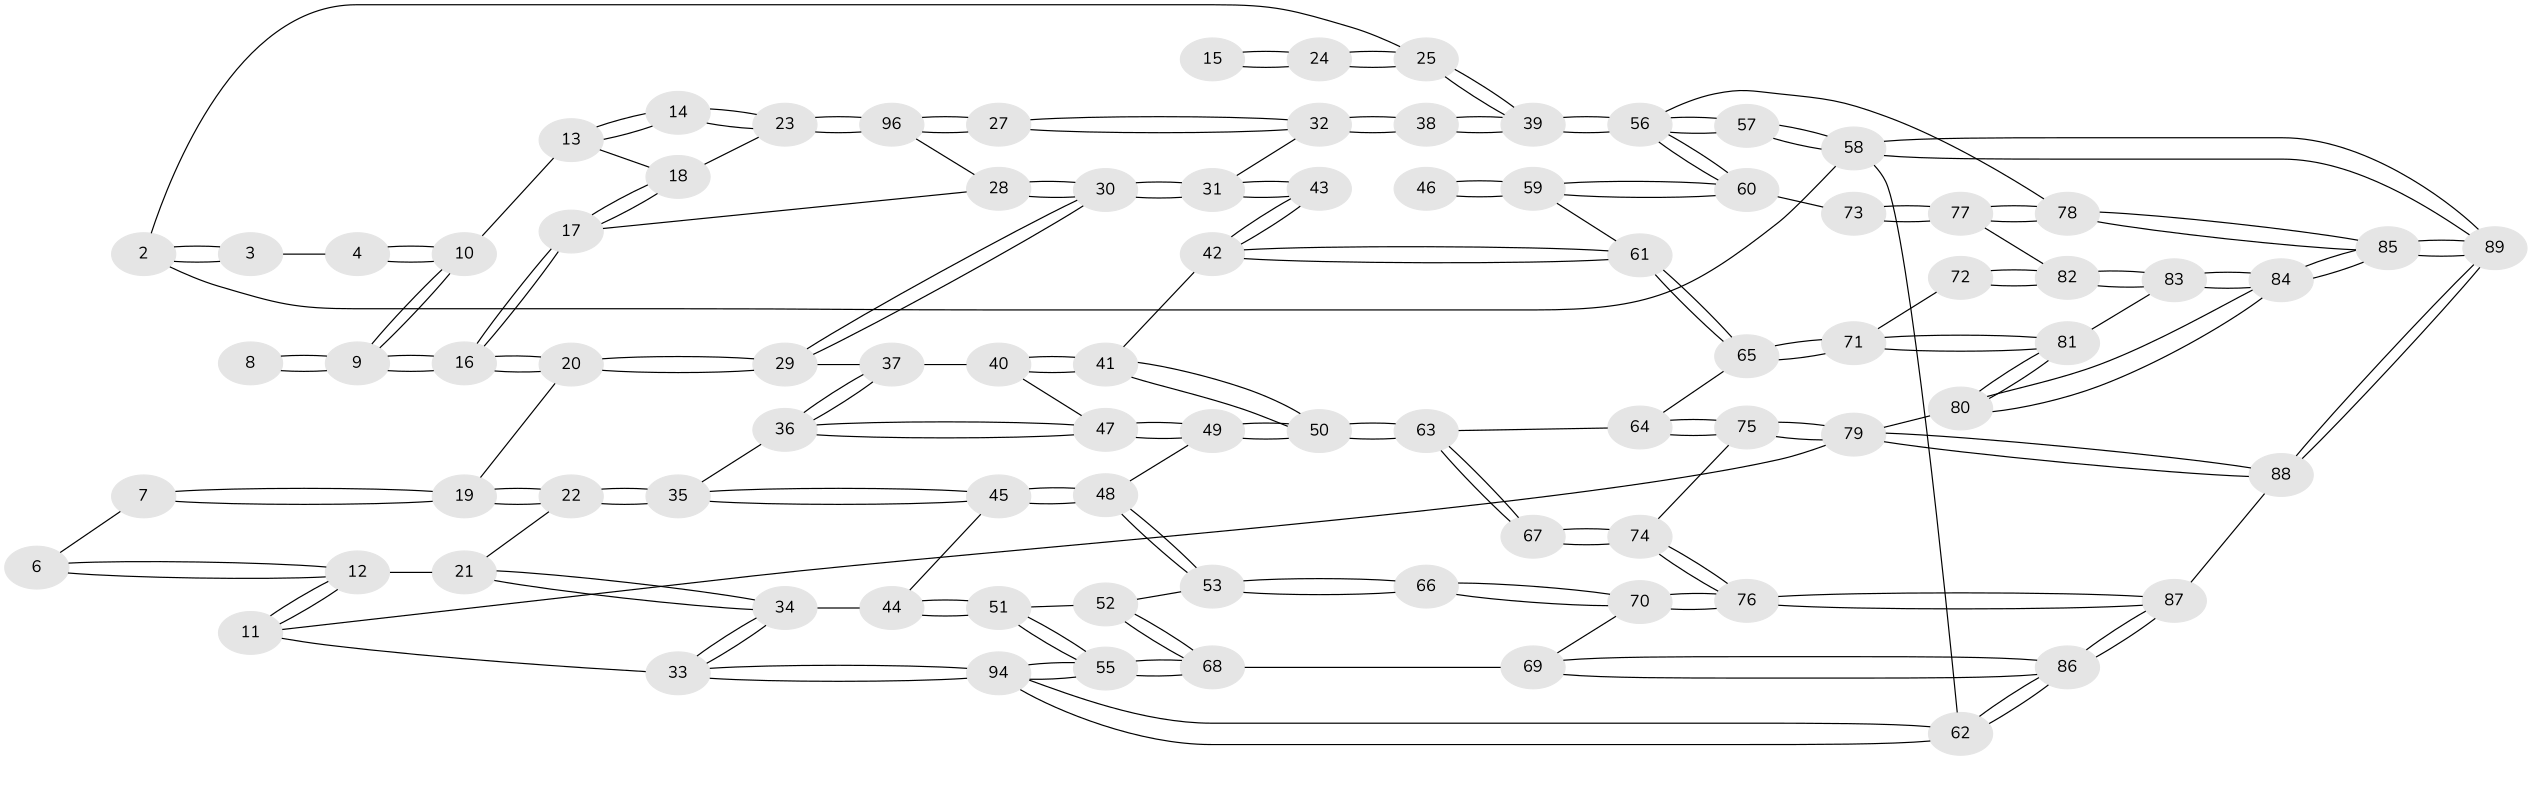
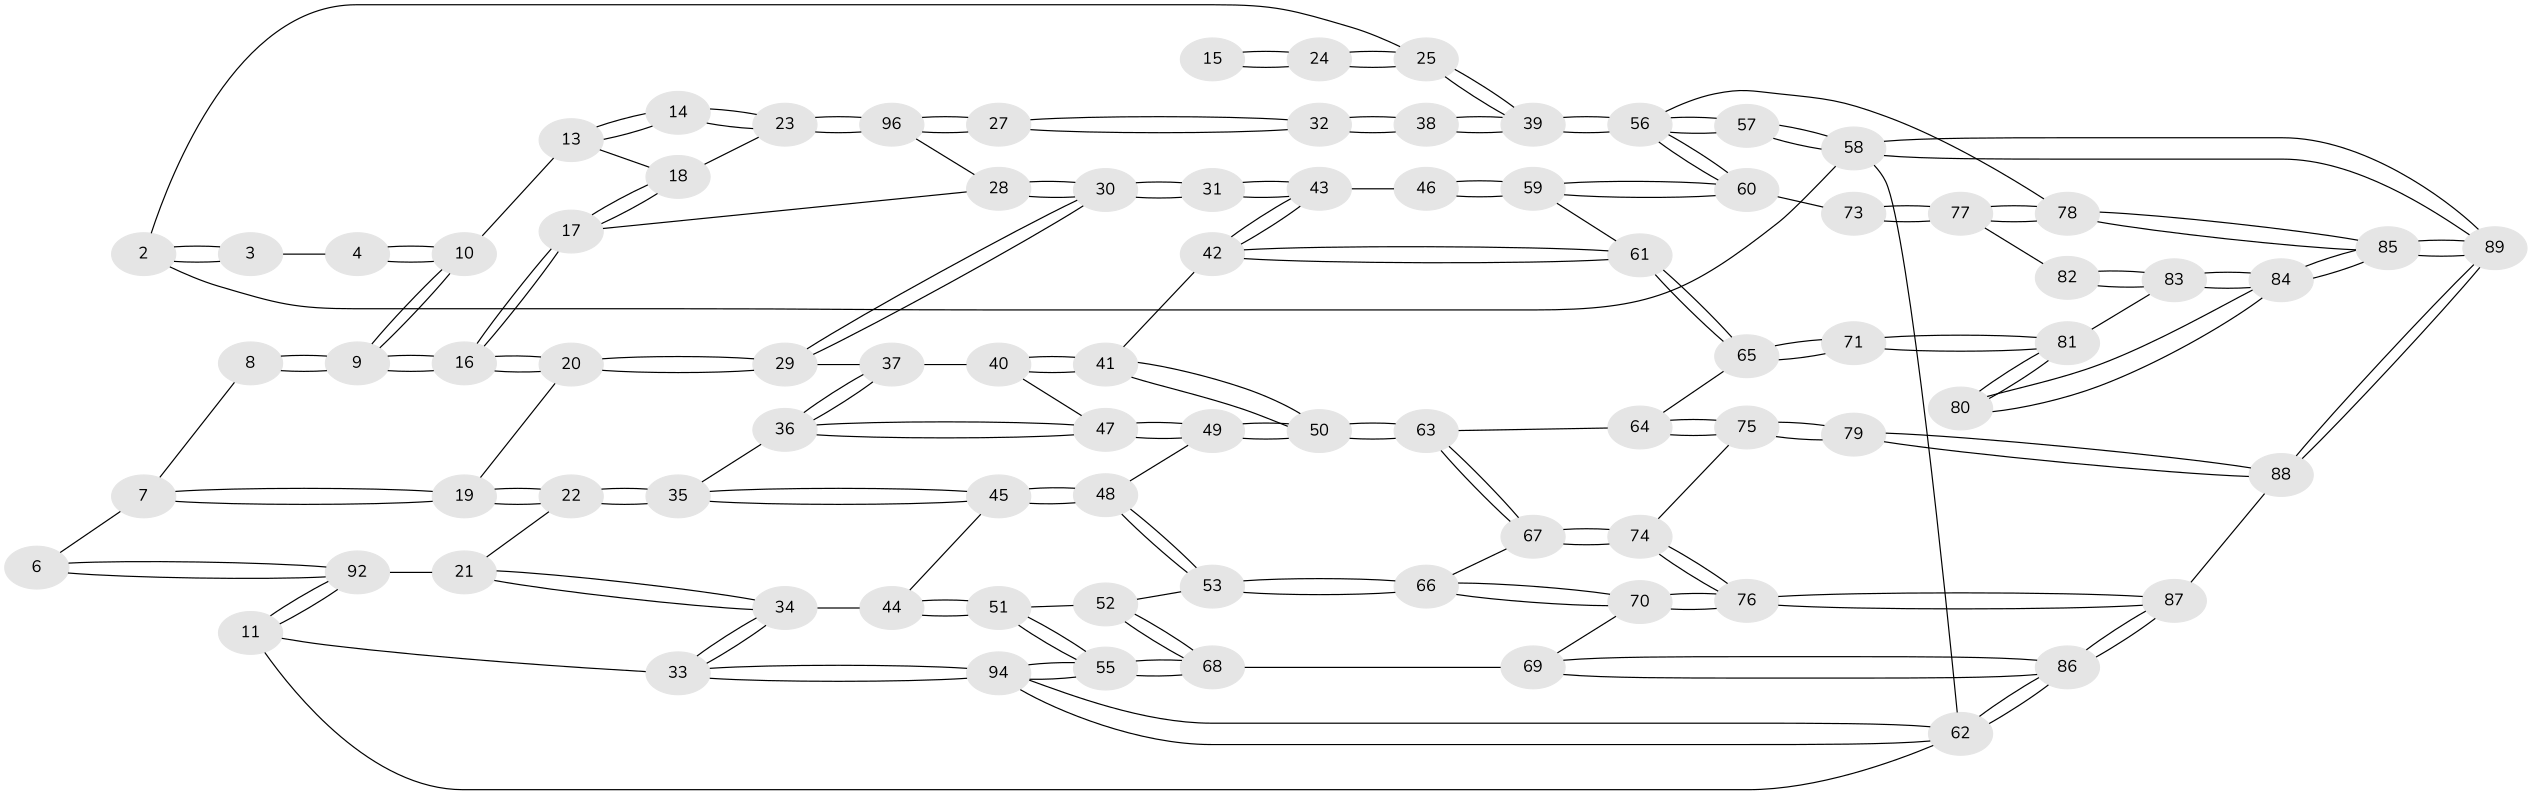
edge "32" -- "31": removed
edge "43" -- "46": added
node "72": removed
edge "80" -- "79": removed
edge "8" -- "7": added
edge "79" -- "11": now "62" -- "11"
edge "67" -- "66": added
node "12": label "12" -> "92"
